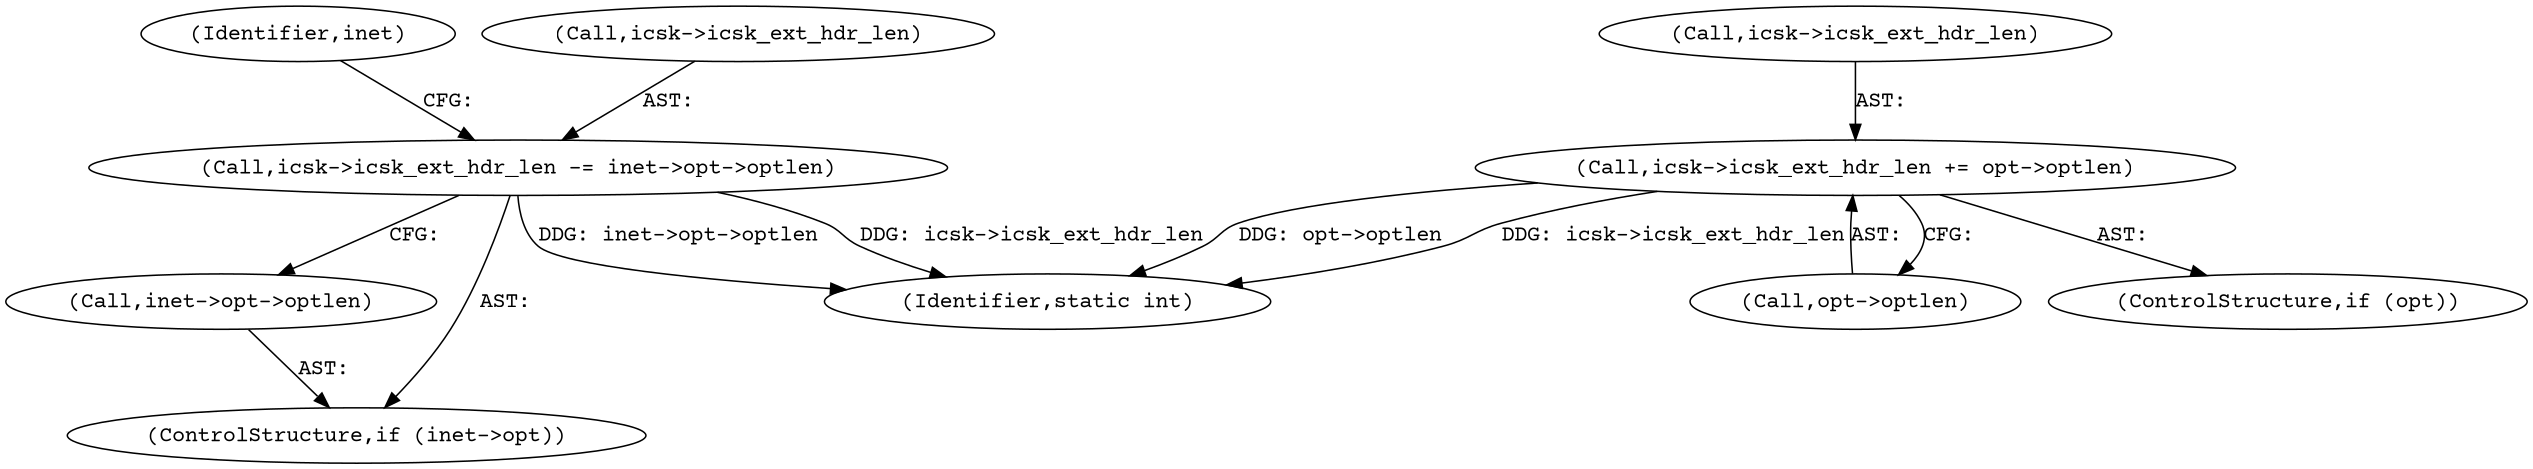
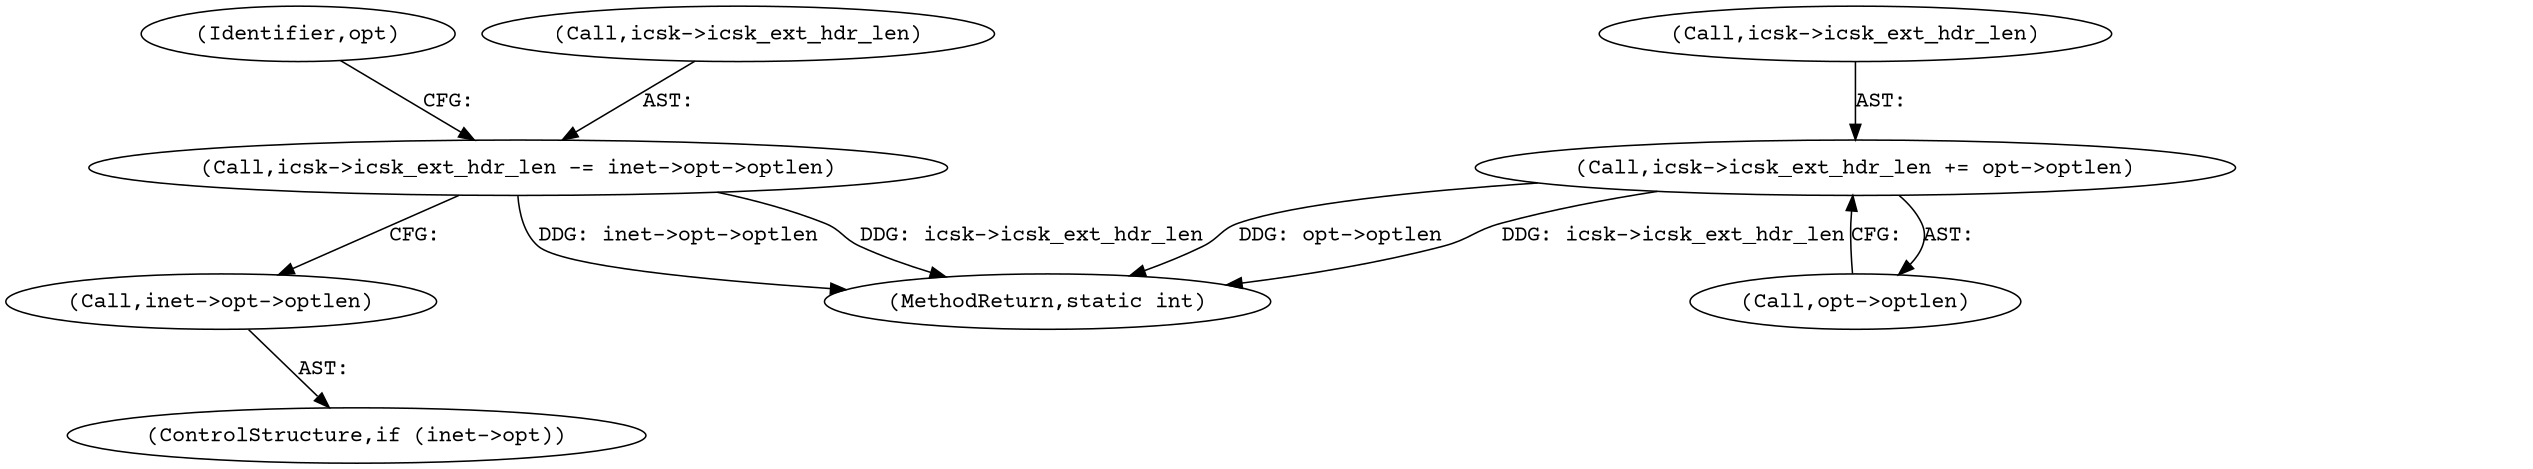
node "(Identifier,inet)": label "(Identifier,inet)" -> "(Identifier,opt)"
edge "(Call,opt->optlen)" -> "(Call,icsk->icsk_ext_hdr_len += opt->optlen)": label "AST: " -> "CFG: "
edge "(Call,icsk->icsk_ext_hdr_len += opt->optlen)" -> "(Call,opt->optlen)": label "CFG: " -> "AST: "
node "(Identifier,static int)": label "(Identifier,static int)" -> "(MethodReturn,static int)"
node "(ControlStructure,if (opt))": removed
edge "(Call,icsk->icsk_ext_hdr_len -= inet->opt->optlen)" -> "(ControlStructure,if (inet->opt))": removed, label "AST:"
